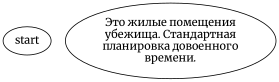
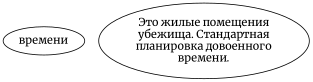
node "start": label "start" -> "времени"
